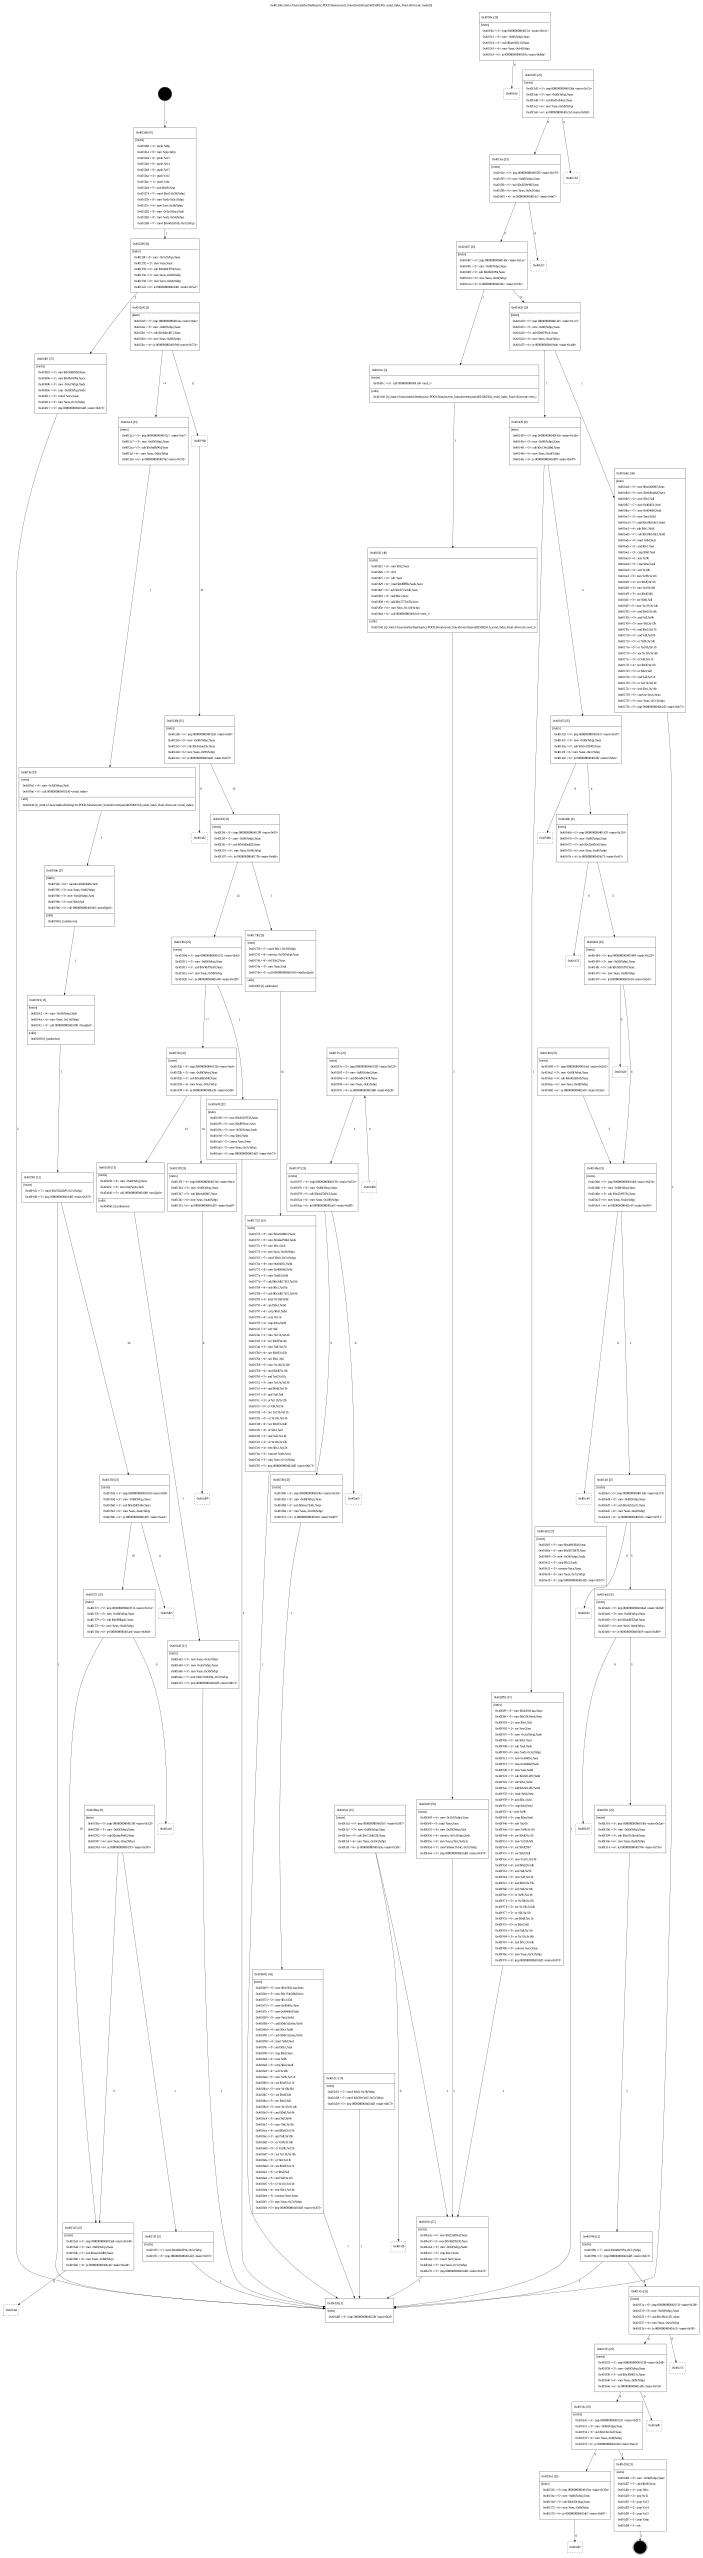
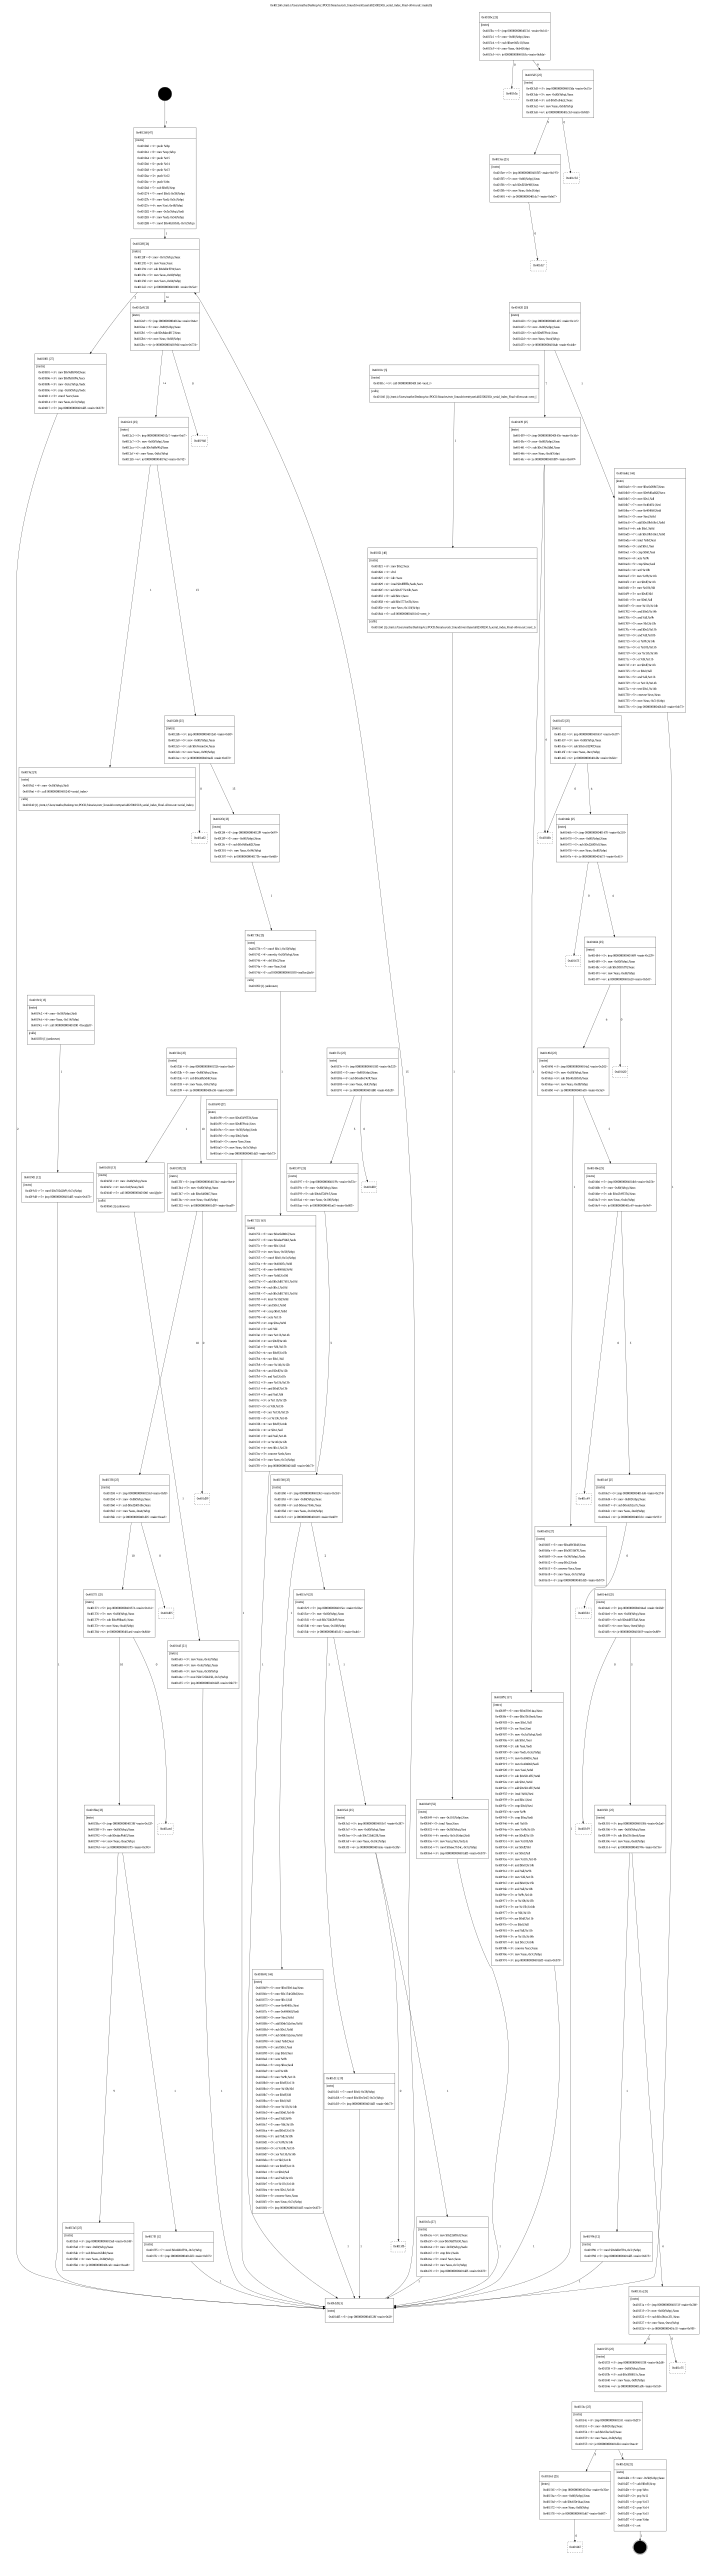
edge "0x4013bc [25]" -> "0x4013d5 [25]": added, label "9"
node "0x401407 [25]": removed
edge "0x40128f [26]" -> "0x4012a9 [25]": added, label "14"
edge "0x4019dd" -> "0x4012db [25]": now "0x4012c2 [25]" -> "0x4012db [25]"
edge "0x401439 [25]" -> "0x401452 [25]": now "0x401439 [25]" -> "0x401d8c"
node "0x4019ab [23]": removed
node "0x40130d [25]": removed
edge "0x40173b [23]" -> "0x401752 [163]": label " 14" -> " 1"
edge "0x401484 [25]" -> "0x4014b6 [25]": now "0x401484 [25]" -> "0x40149d [25]"
edge "0x401326 [25]" -> "0x401638 [13]": label " 13" -> " 1"
edge "0x401d80" -> "0x40157e [25]": reversed
edge "0x401dd3 [5]" -> "0x40128f [26]": added, label "15"
edge "0x40149d [25]" -> "0x401605 [27]": added, label "1"
edge "0x4019d1 [12]" -> "0x401358 [25]": now "0x40133f [25]" -> "0x401358 [25]"
node "0x401a63": removed
edge "0x4014cf [25]" -> "0x4014e8 [25]": removed, label "5"
node "0x4015c9 [25]": added
edge "0x401371 [25]" -> "0x4013a3 [25]": now "0x401371 [25]" -> "0x40138a [25]"
edge "0x401849 [32]" -> "0x40165a [27]": now "0x401849 [32]" -> "0x401dd3 [5]"
edge "0x4018f9 [157]" -> "0x40165a [27]": now "0x4018f9 [157]" -> "0x401dd3 [5]"
edge "0x401996 [12]" -> "0x40151a [25]": now "0x401501 [25]" -> "0x40151a [25]"
node "0x401ca8": removed
edge "0x401533 [25]" -> "0x40154c [25]": removed, label "4"
node "0x401a0b": removed
